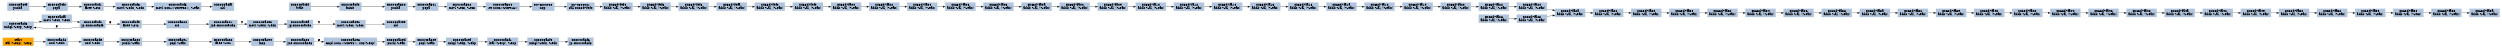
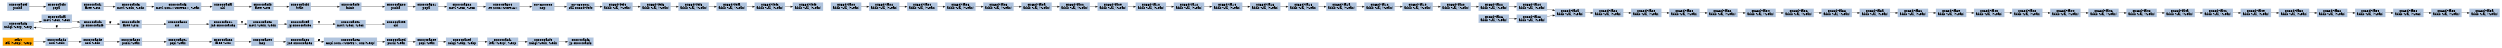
edge "0x0040a4f0 popa" -> "0x0040a4f1 ffree %st2": removed
node "0x0040a4fb ffree %st5": added
edge "0x63d7f9fe addb %al, (%eax)" -> "0x63d7fa00 addb %al, (%eax)": removed
